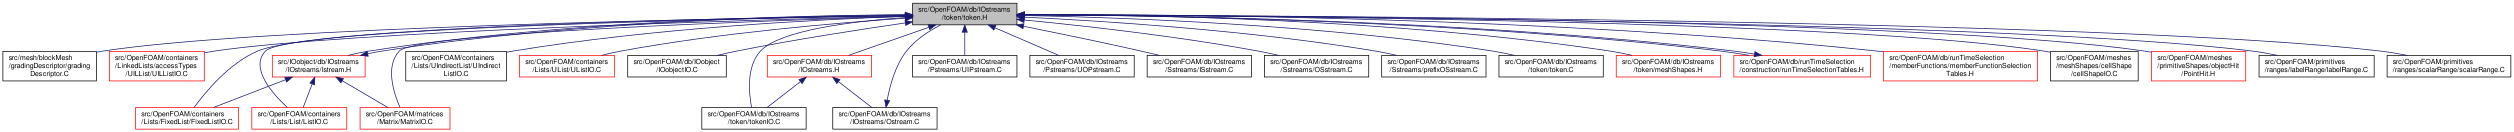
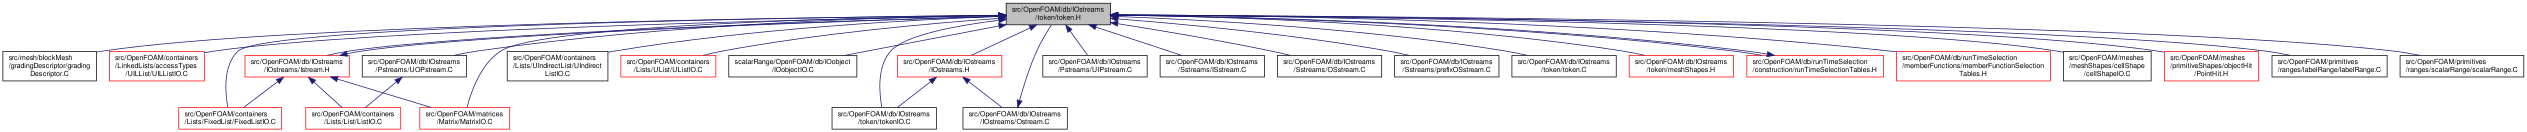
edge "src/OpenFOAM/containers /Lists/List/ListIO.C" -> "src/OpenFOAM/db/IOstreams /token/token.H": now "src/OpenFOAM/containers /Lists/List/ListIO.C" -> "src/OpenFOAM/db/IOstreams /Pstreams/UOPstream.C"
node "src/IOobject/db/IOstreams /IOstreams/Istream.H": label "src/IOobject/db/IOstreams /IOstreams/Istream.H" -> "src/OpenFOAM/db/IOstreams /IOstreams/Istream.H"
node "src/OpenFOAM/db/IOobject /IOobjectIO.C": label "src/OpenFOAM/db/IOobject /IOobjectIO.C" -> "scalarRange/OpenFOAM/db/IOobject /IOobjectIO.C"
